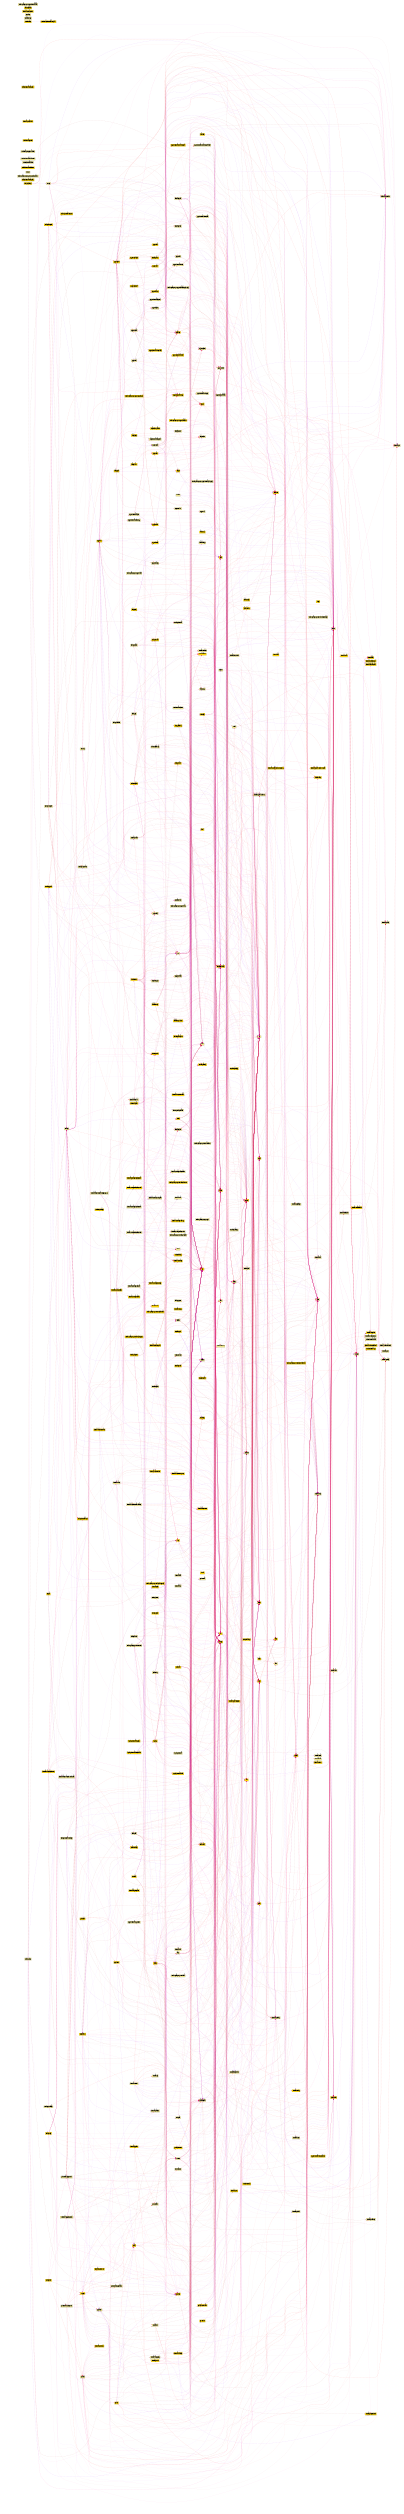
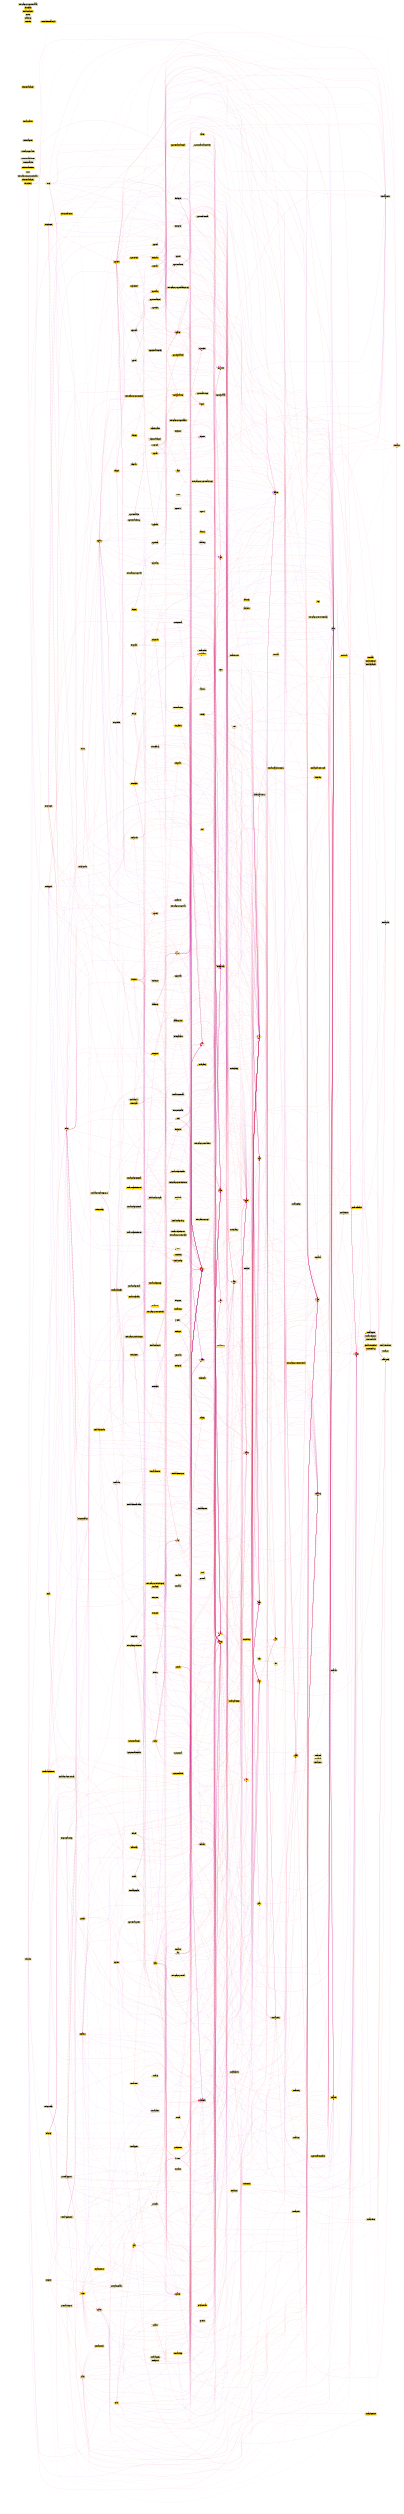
node "internal/coverage/pods": fillcolor gold -> khaki
